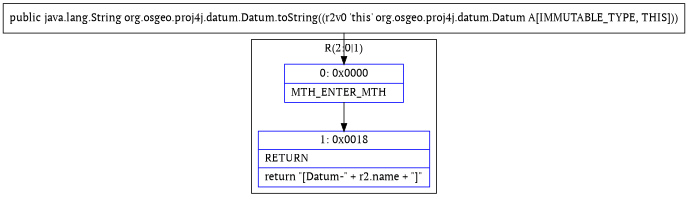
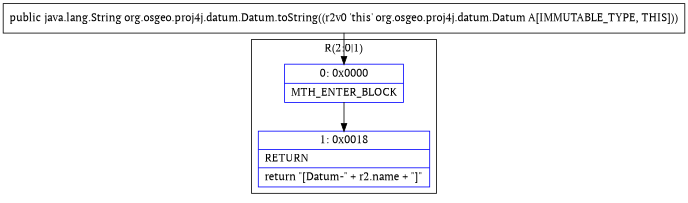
node "0: 0x0000": text "MTH_ENTER_MTH" -> "MTH_ENTER_BLOCK"
